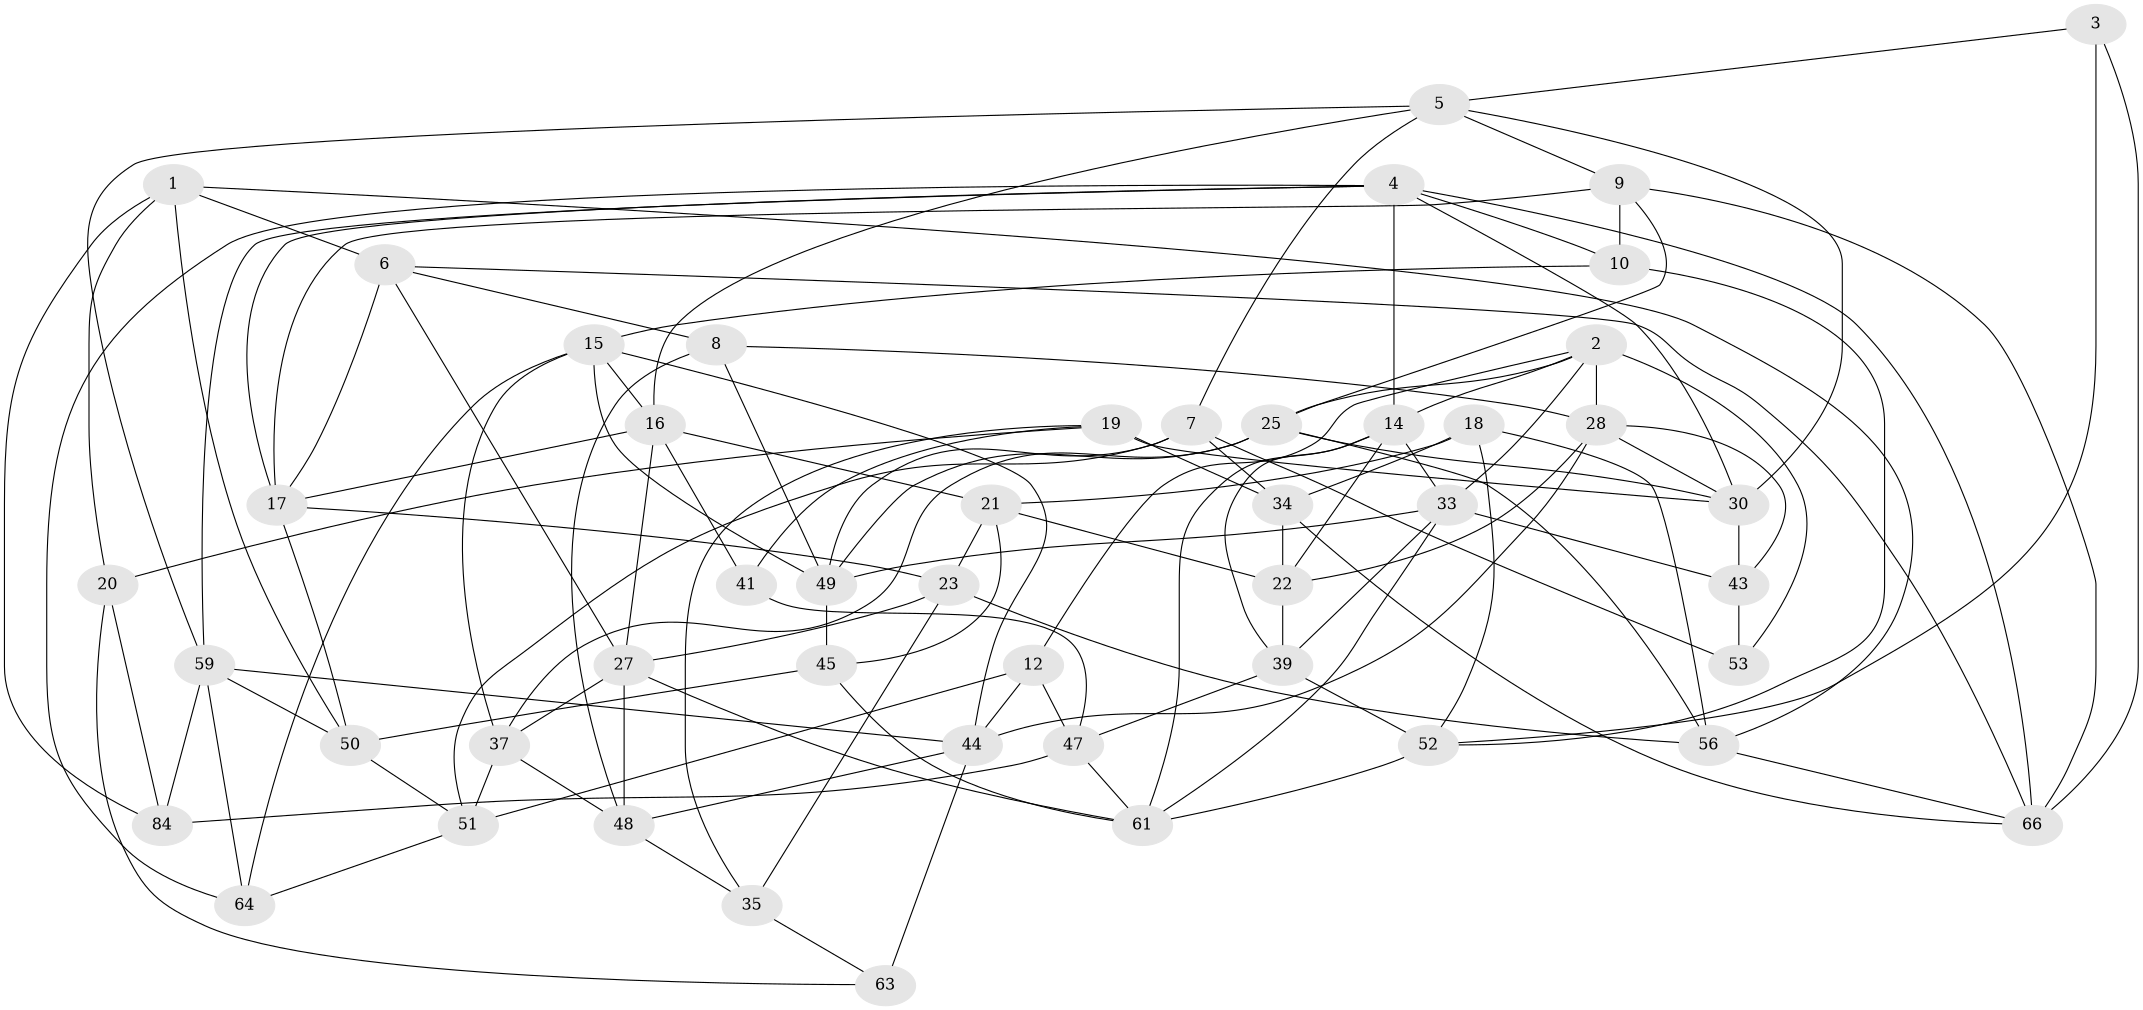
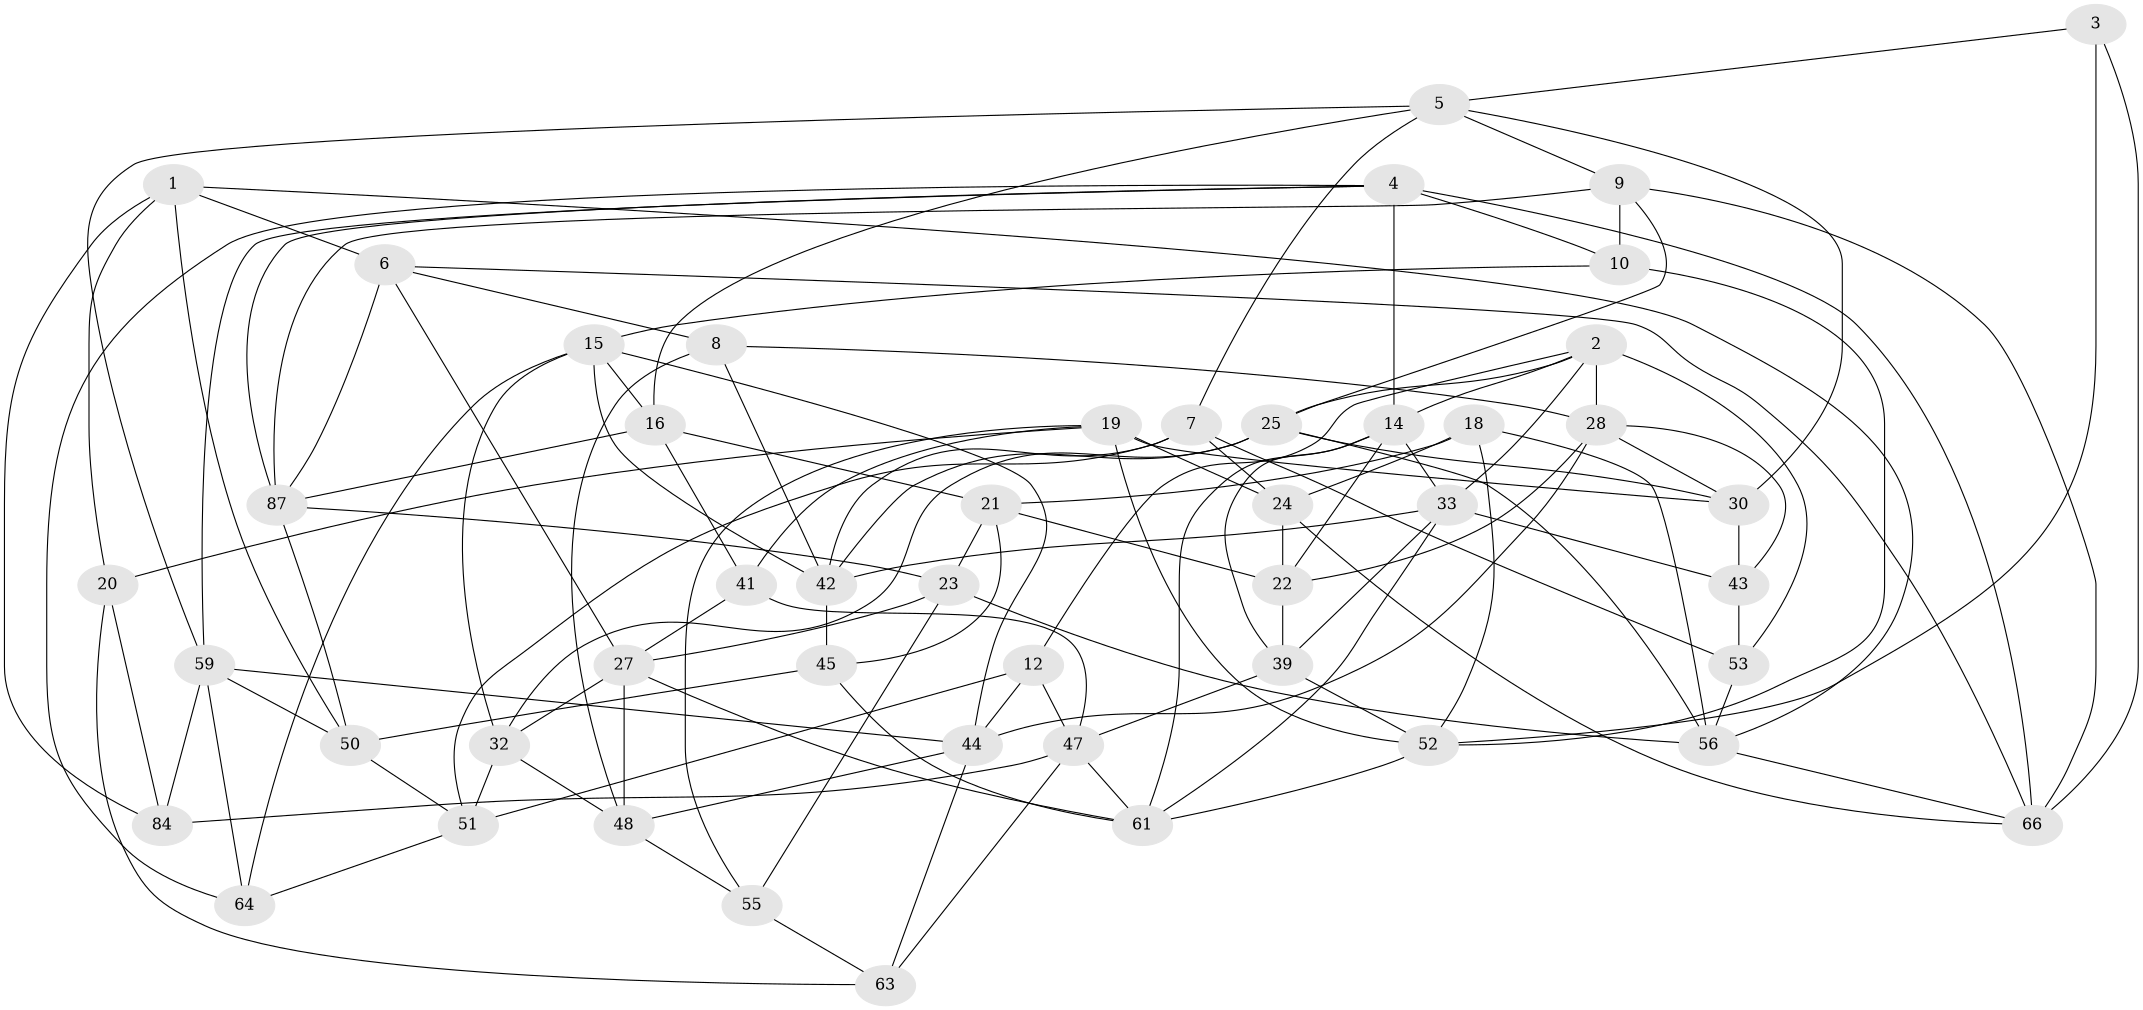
edge "4" -- "30": removed
node "17": label "17" -> "87"
node "34": label "34" -> "24"
edge "16" -- "27": now "41" -- "27"
node "49": label "49" -> "42"
edge "19" -- "52": added
edge "53" -- "56": added
node "37": label "37" -> "32"
edge "47" -- "63": added
node "35": label "35" -> "55"
